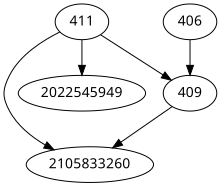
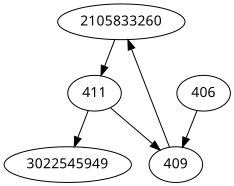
edge "411" -> "2105833260": reversed
node "2022545949": label "2022545949" -> "3022545949"
